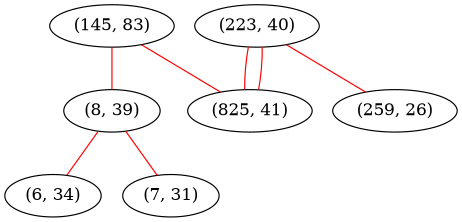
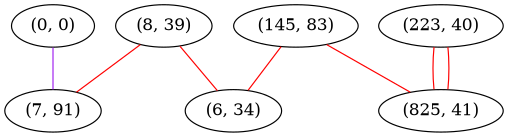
node "(0, 0)": added
edge "(145, 83)" -- "(8, 39)": now "(145, 83)" -- "(6, 34)"
node "(259, 26)": removed
node "(7, 31)": label "(7, 31)" -> "(7, 91)"
